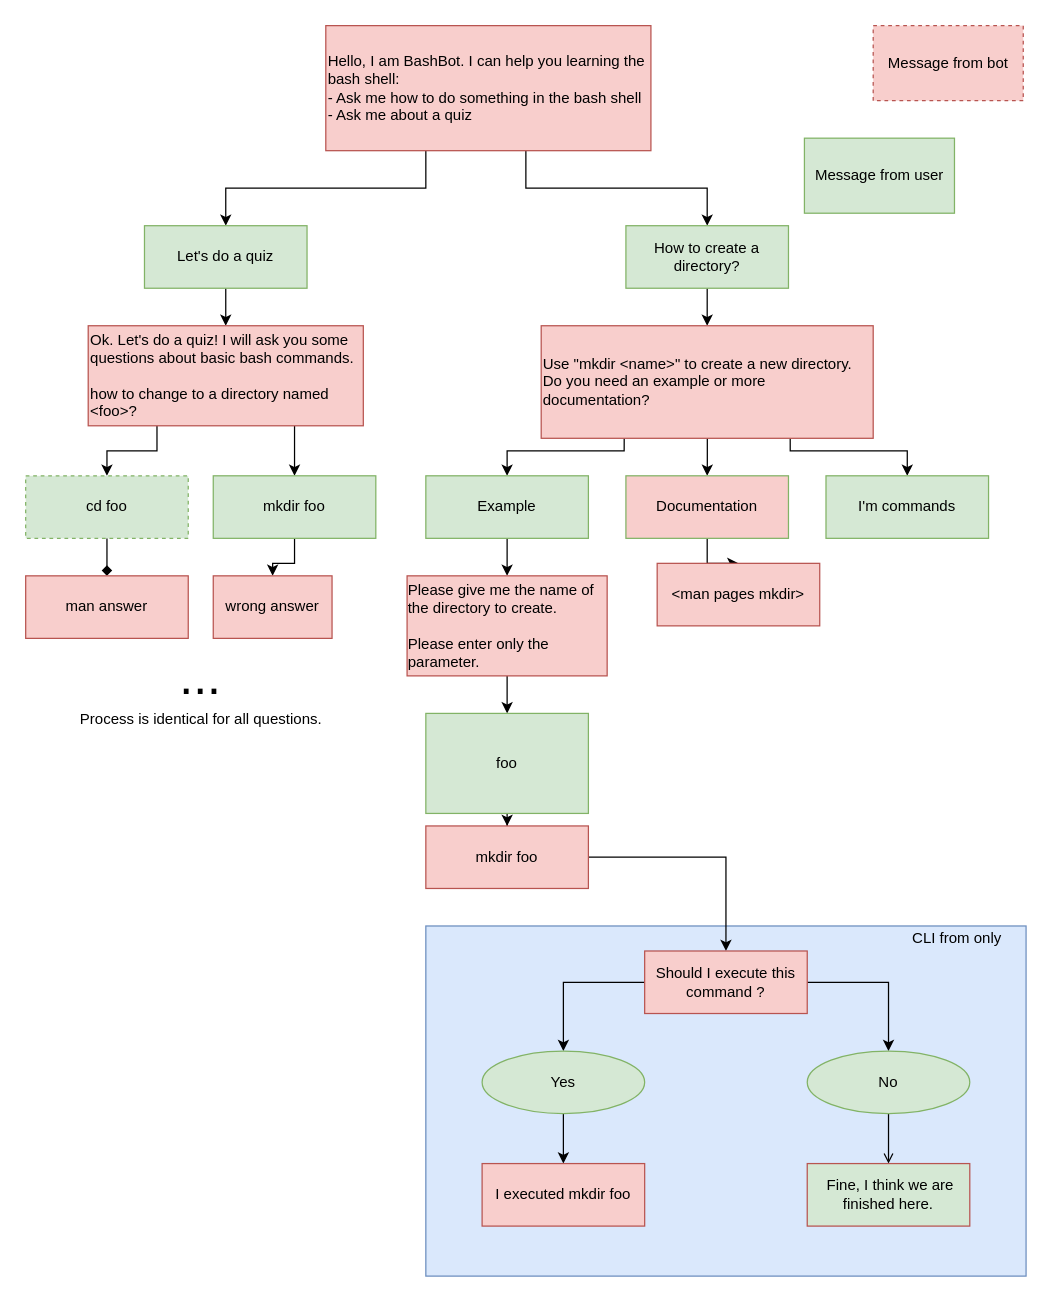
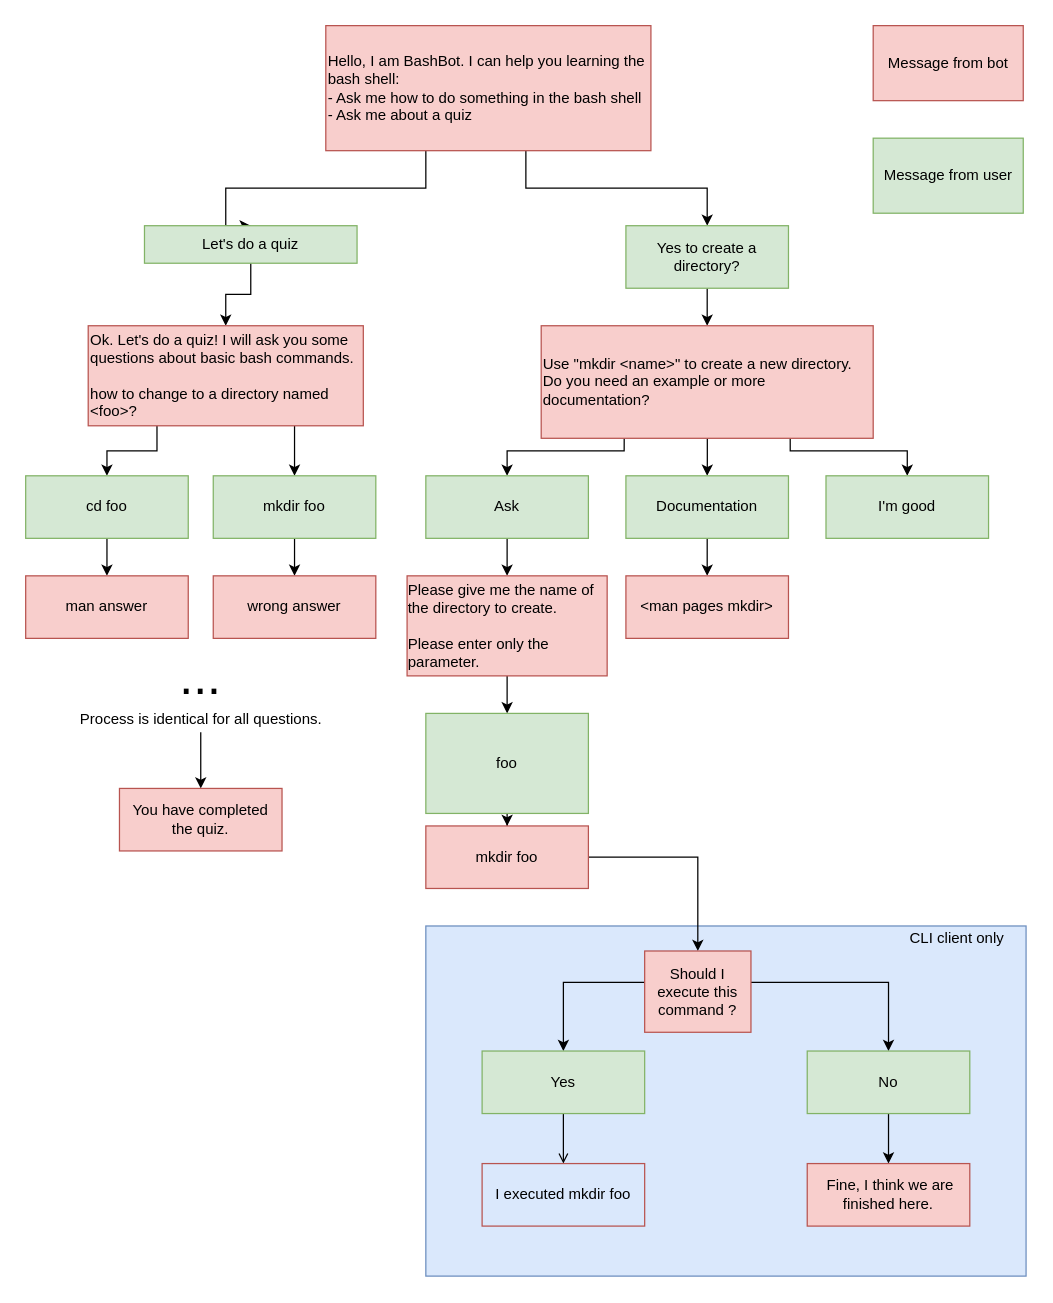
node "Message from bot": style dashed -> solid
node "Message from user": moved (879, 176) -> (948, 176)
node "Let's do a quiz": size 163x63 -> 213x38
node "How to create a directory?": label "How to create a directory?" -> "Yes to create a directory?"
node "cd foo": style dashed -> solid
node "Example": label "Example" -> "Ask"
node "Documentation": fillcolor #f8cecc -> #d5e8d4
node "I'm commands": label "I'm commands" -> "I'm good"
edge "cd foo" -> "man answer": arrowhead diamond -> classic
node "<man pages mkdir>": moved (738, 594) -> (707, 607)
node "wrong answer": size 119x63 -> 163x63
edge "Process is identical for all questions." -> "You have completed the quiz.": added
node "You have completed the quiz.": added
node "CLI from only": label "CLI from only" -> "CLI client only"
node "Should I execute this command ?": size 163x63 -> 106x81
node "Yes": shape ellipse -> rectangle
node "No": shape ellipse -> rectangle
edge "Yes" -> "I executed mkdir foo": arrowhead classic -> open
edge "No" -> "Fine, I think we are finished here.": arrowhead open -> classic
node "I executed mkdir foo": fillcolor #f8cecc -> #dae8fc
node "Fine, I think we are finished here.": fillcolor #d5e8d4 -> #f8cecc
